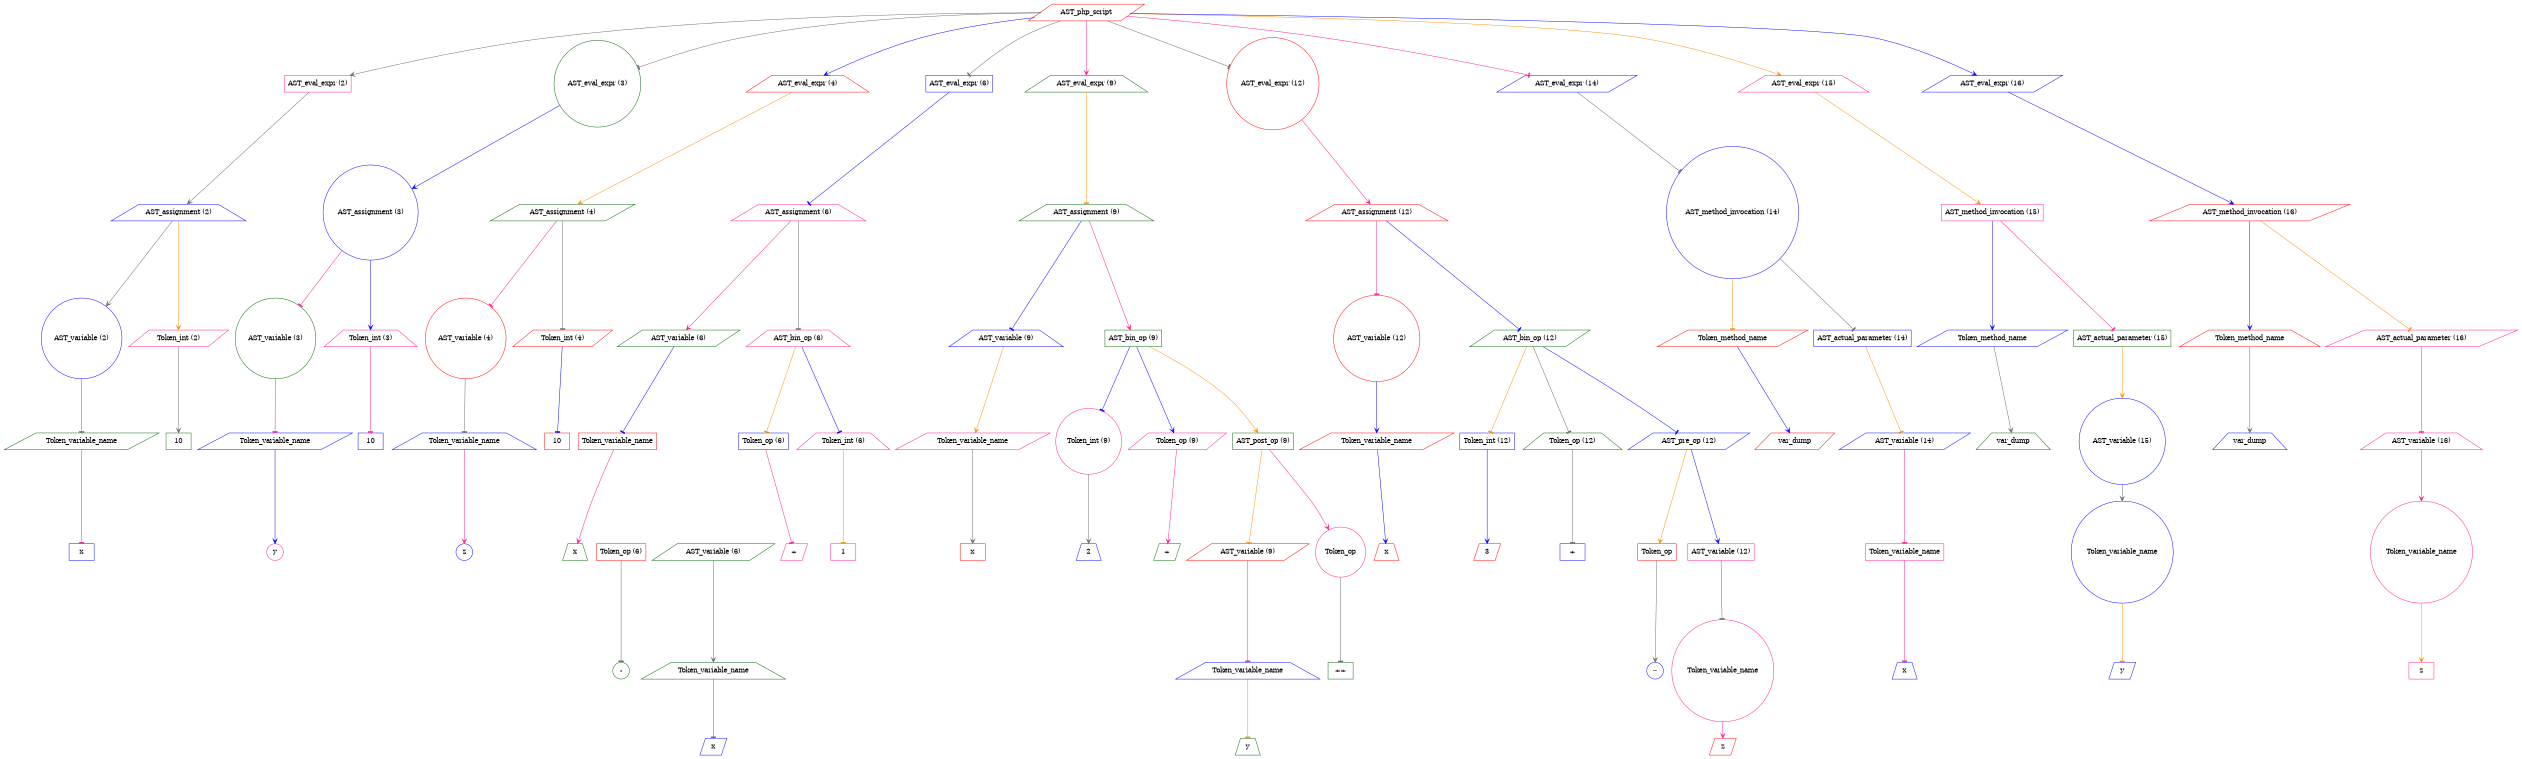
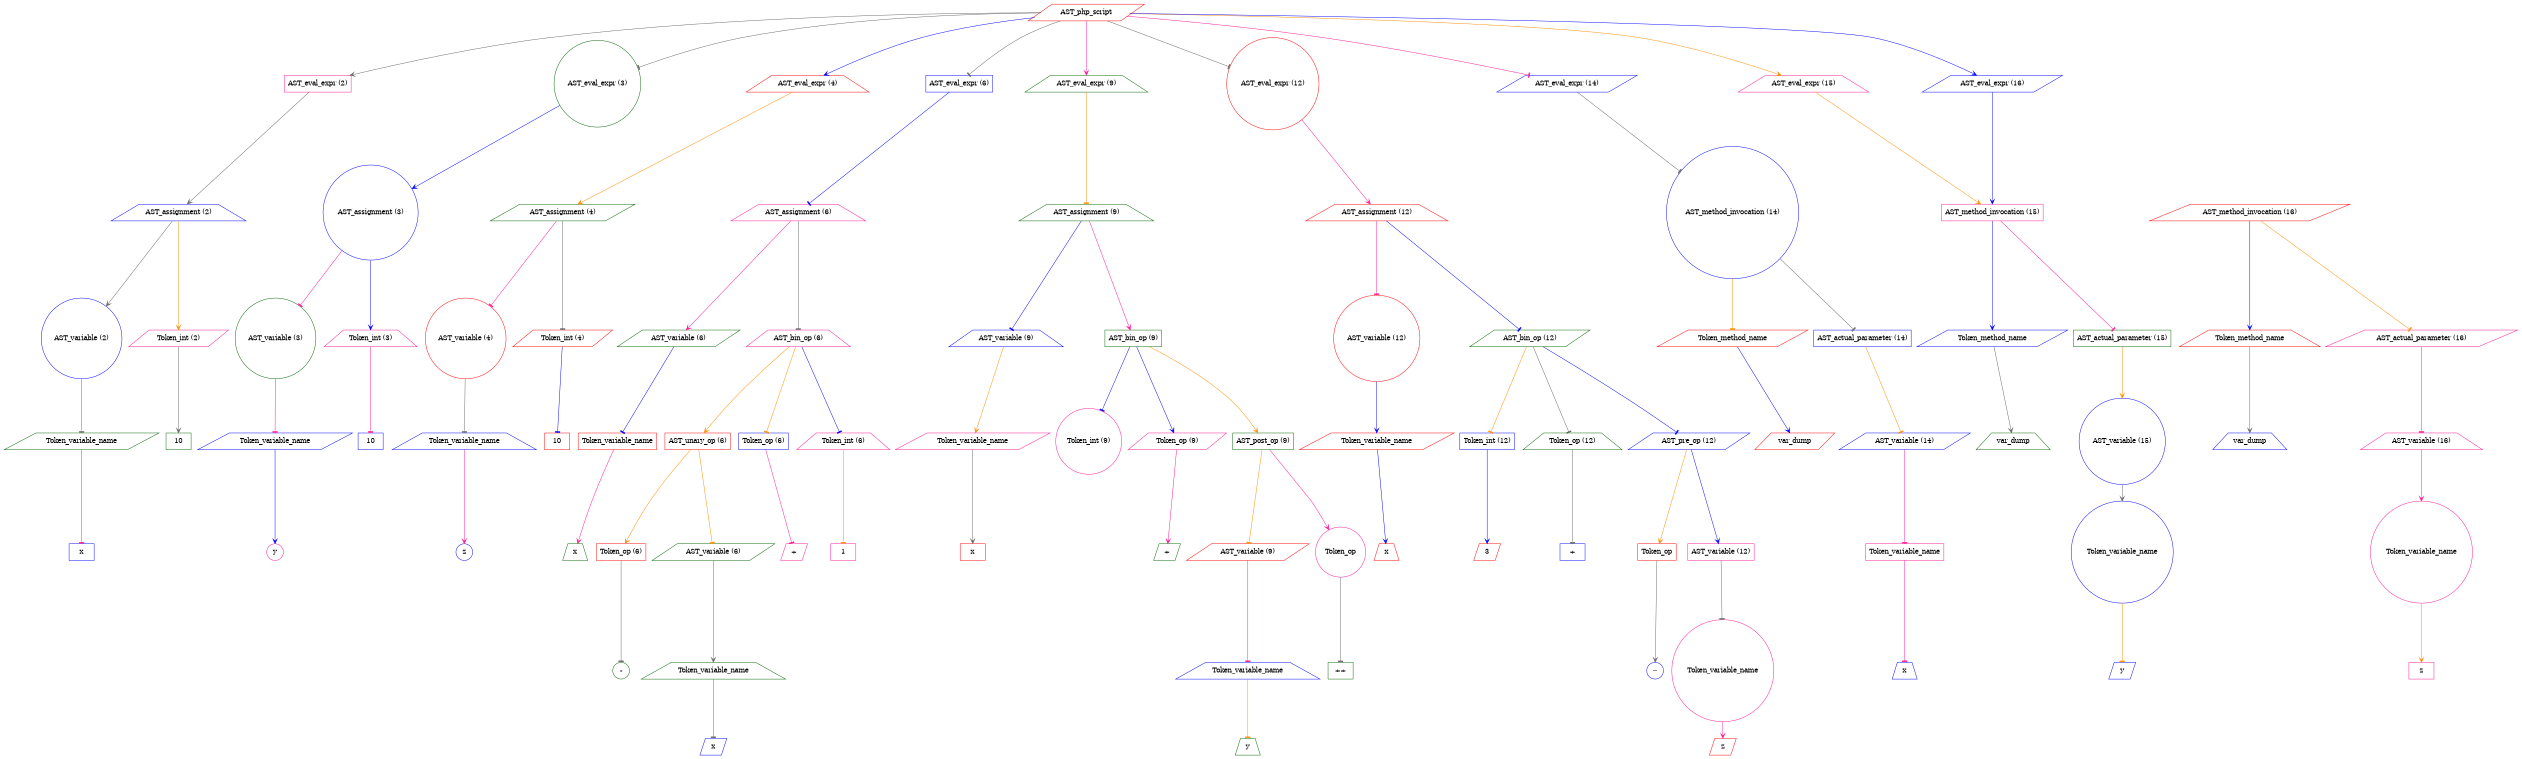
edge "AST_eval_expr (16)" -> "AST_method_invocation (16)": now "AST_eval_expr (16)" -> "AST_method_invocation (15)"
node "AST_unary_op (6)": added
node "2": removed
